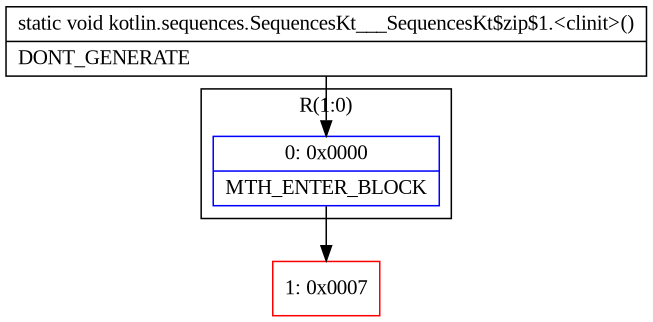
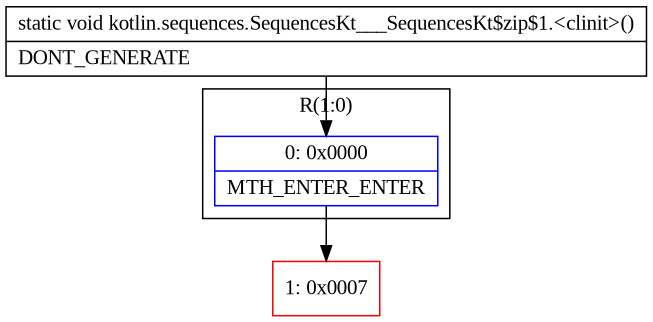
node "0: 0x0000": text "MTH_ENTER_BLOCK" -> "MTH_ENTER_ENTER"
